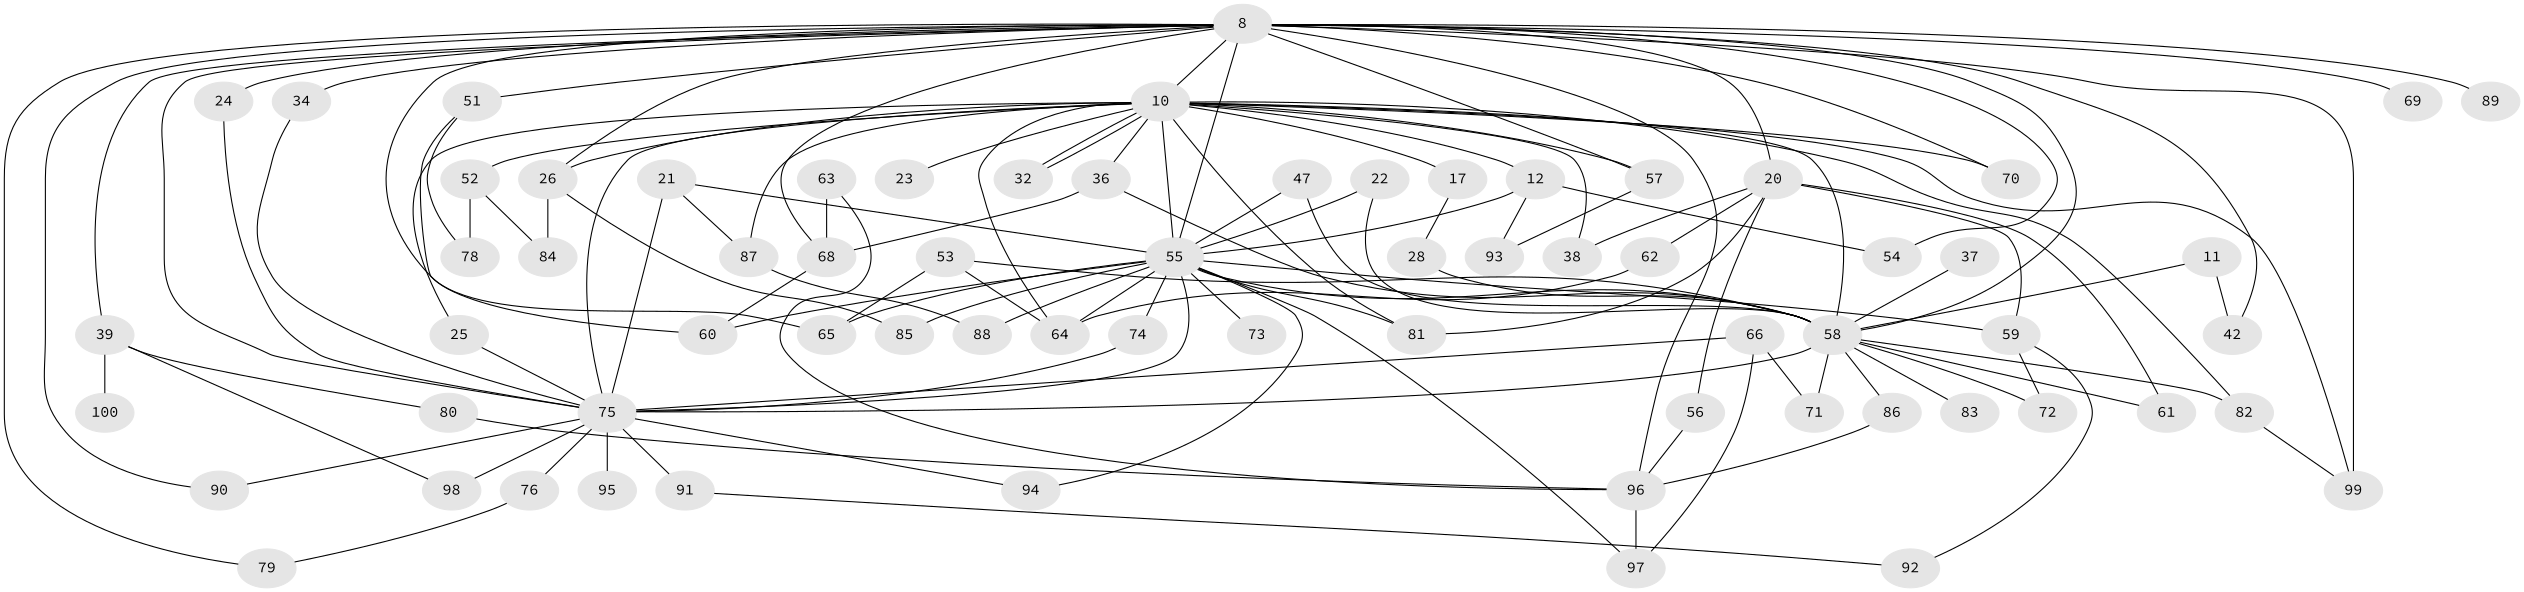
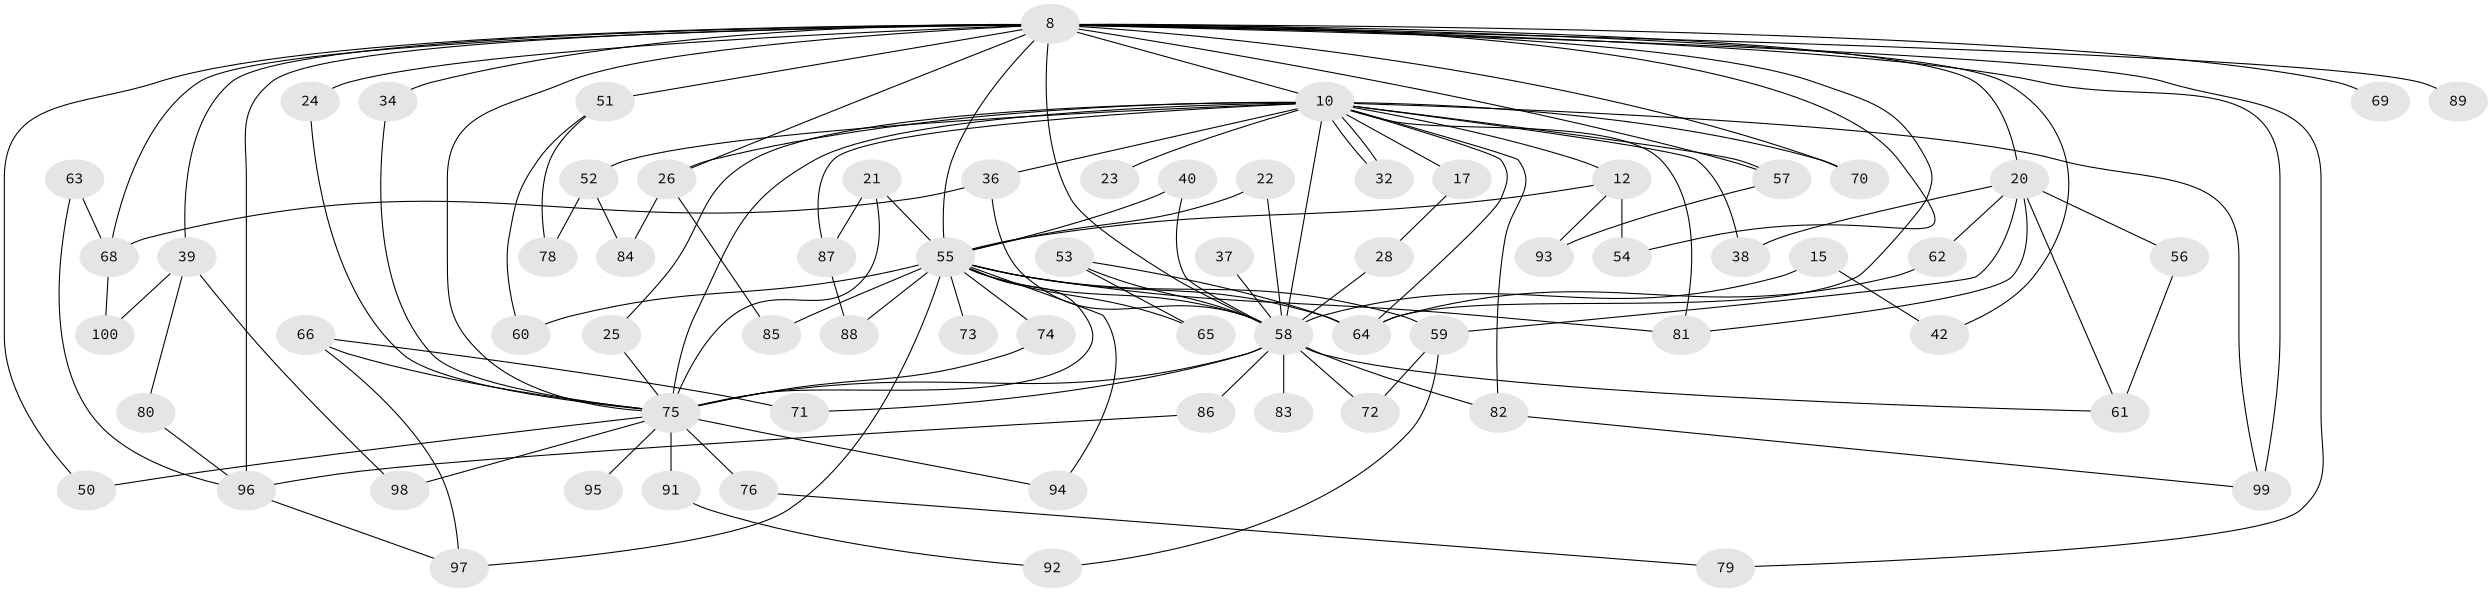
edge "8" -- "65": now "8" -- "64"
edge "10" -- "55": removed
node "47": label "47" -> "40"
node "11": label "11" -> "15"
edge "68" -- "60": now "68" -- "100"
edge "56" -- "96": now "56" -- "61"
node "90": label "90" -> "50"
